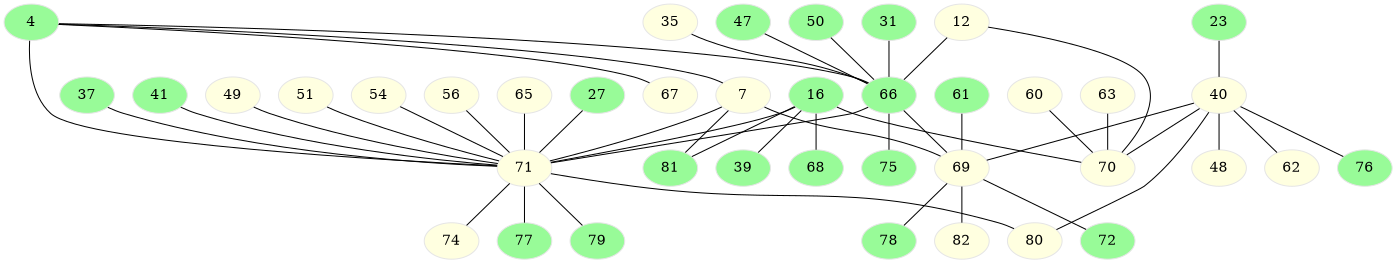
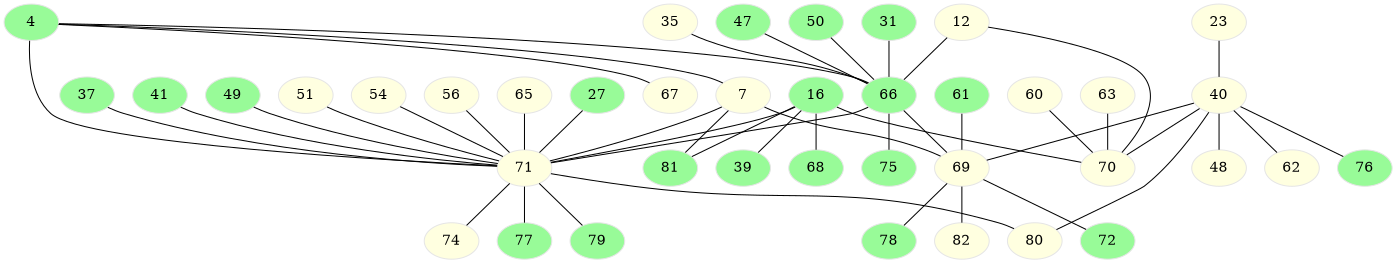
node "23": fillcolor palegreen -> lightyellow
node "49": fillcolor lightyellow -> palegreen
